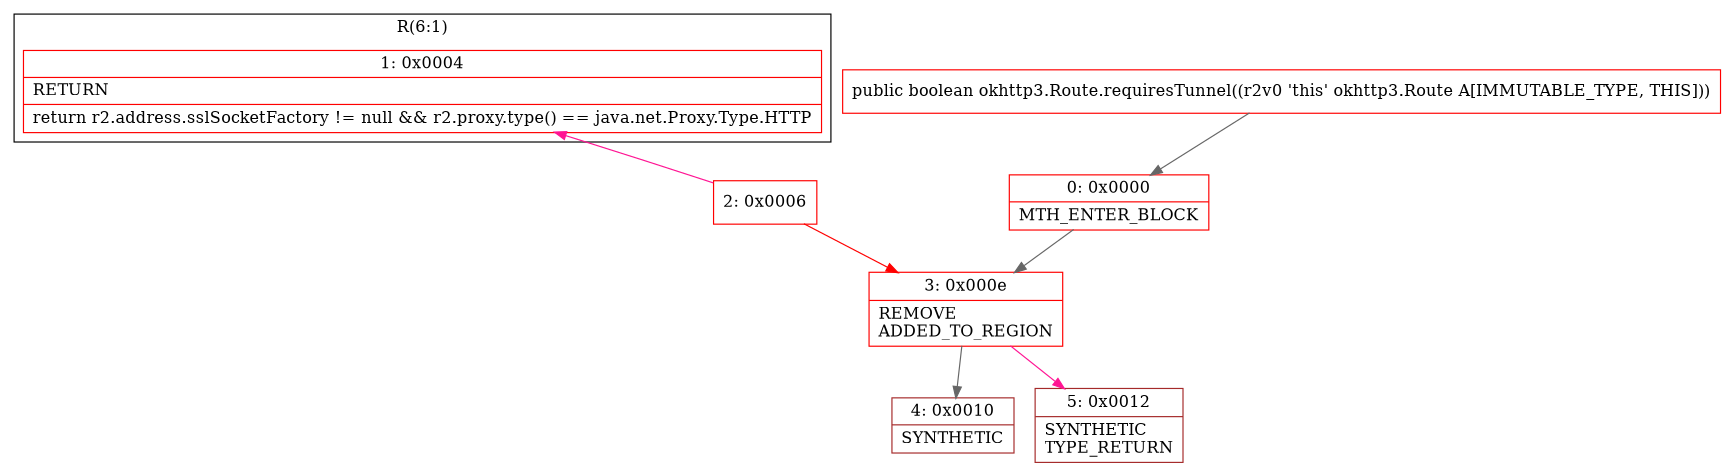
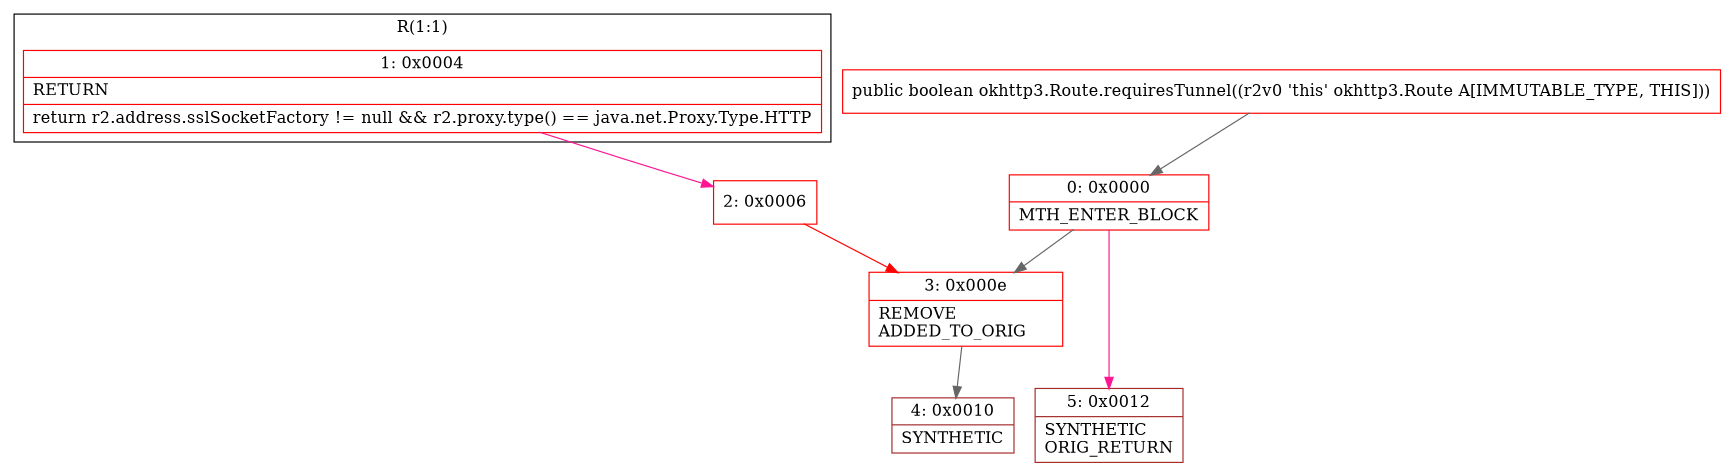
cluster "R(6:1)": label "R(6:1)" -> "R(1:1)"
edge "2: 0x0006" -> "1: 0x0004": reversed
node "3: 0x000e": text "ADDED_TO_REGION" -> "ADDED_TO_ORIG"
edge "3: 0x000e" -> "5: 0x0012": now "0: 0x0000" -> "5: 0x0012"
node "5: 0x0012": text "TYPE_RETURN" -> "ORIG_RETURN"
